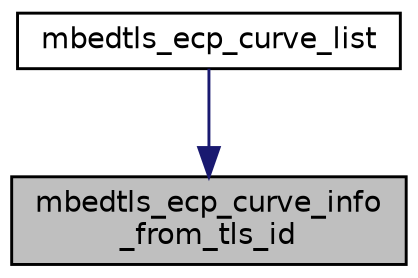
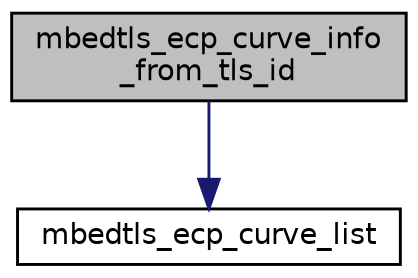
edge "mbedtls_ecp_curve_list" -> "mbedtls_ecp_curve_info _from_tls_id": reversed
